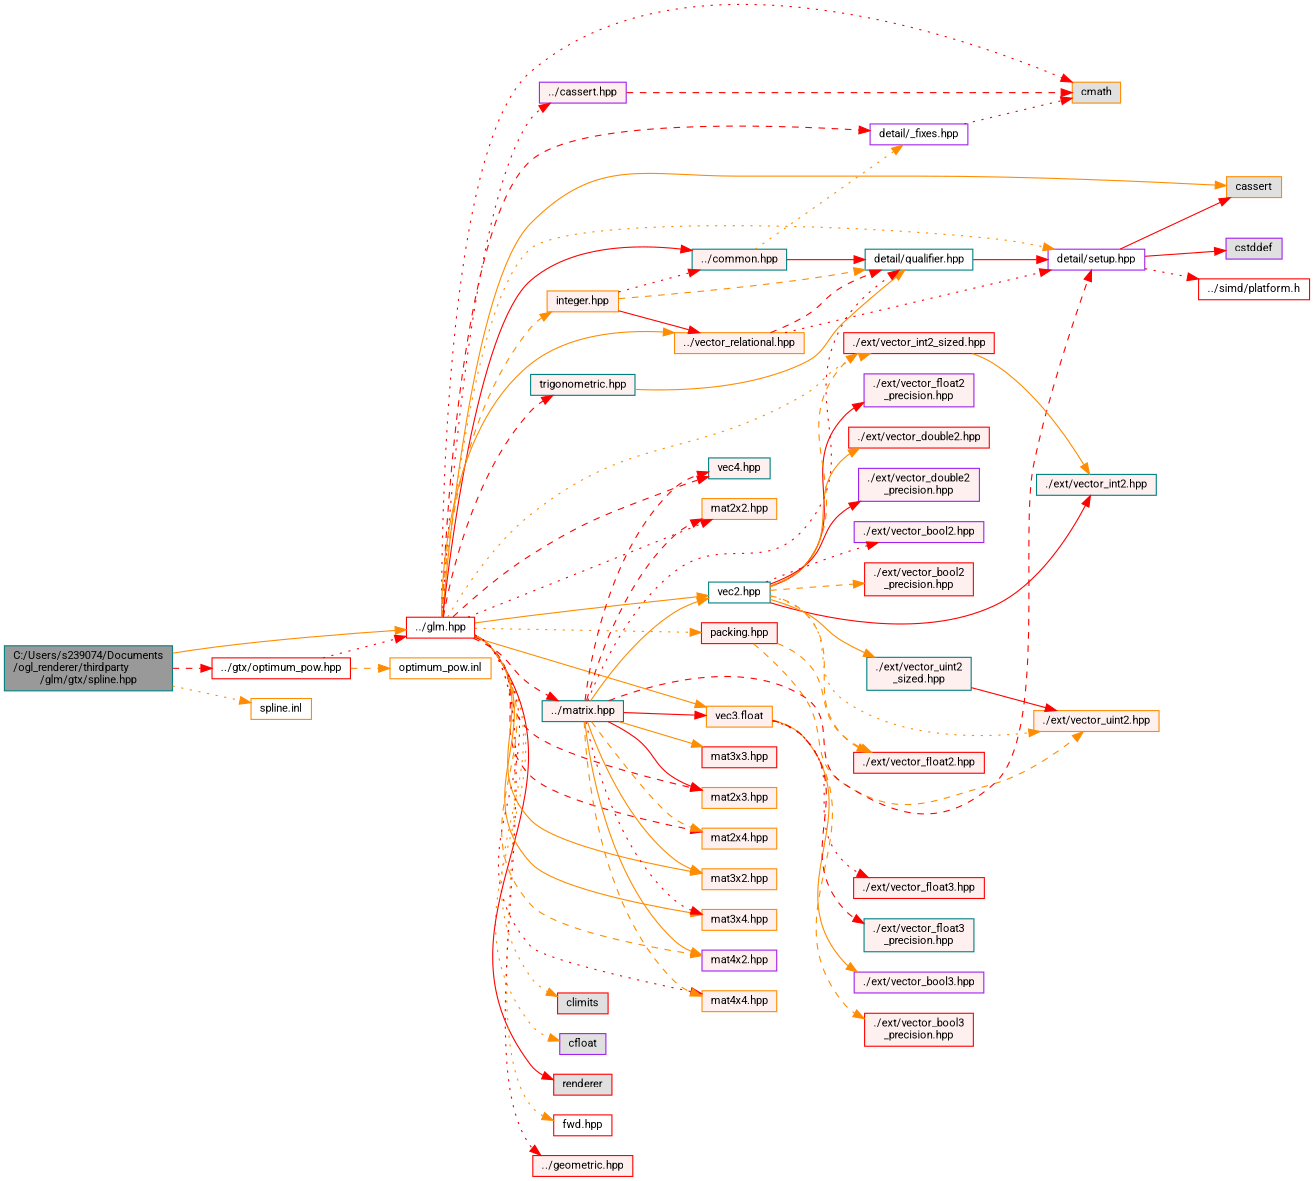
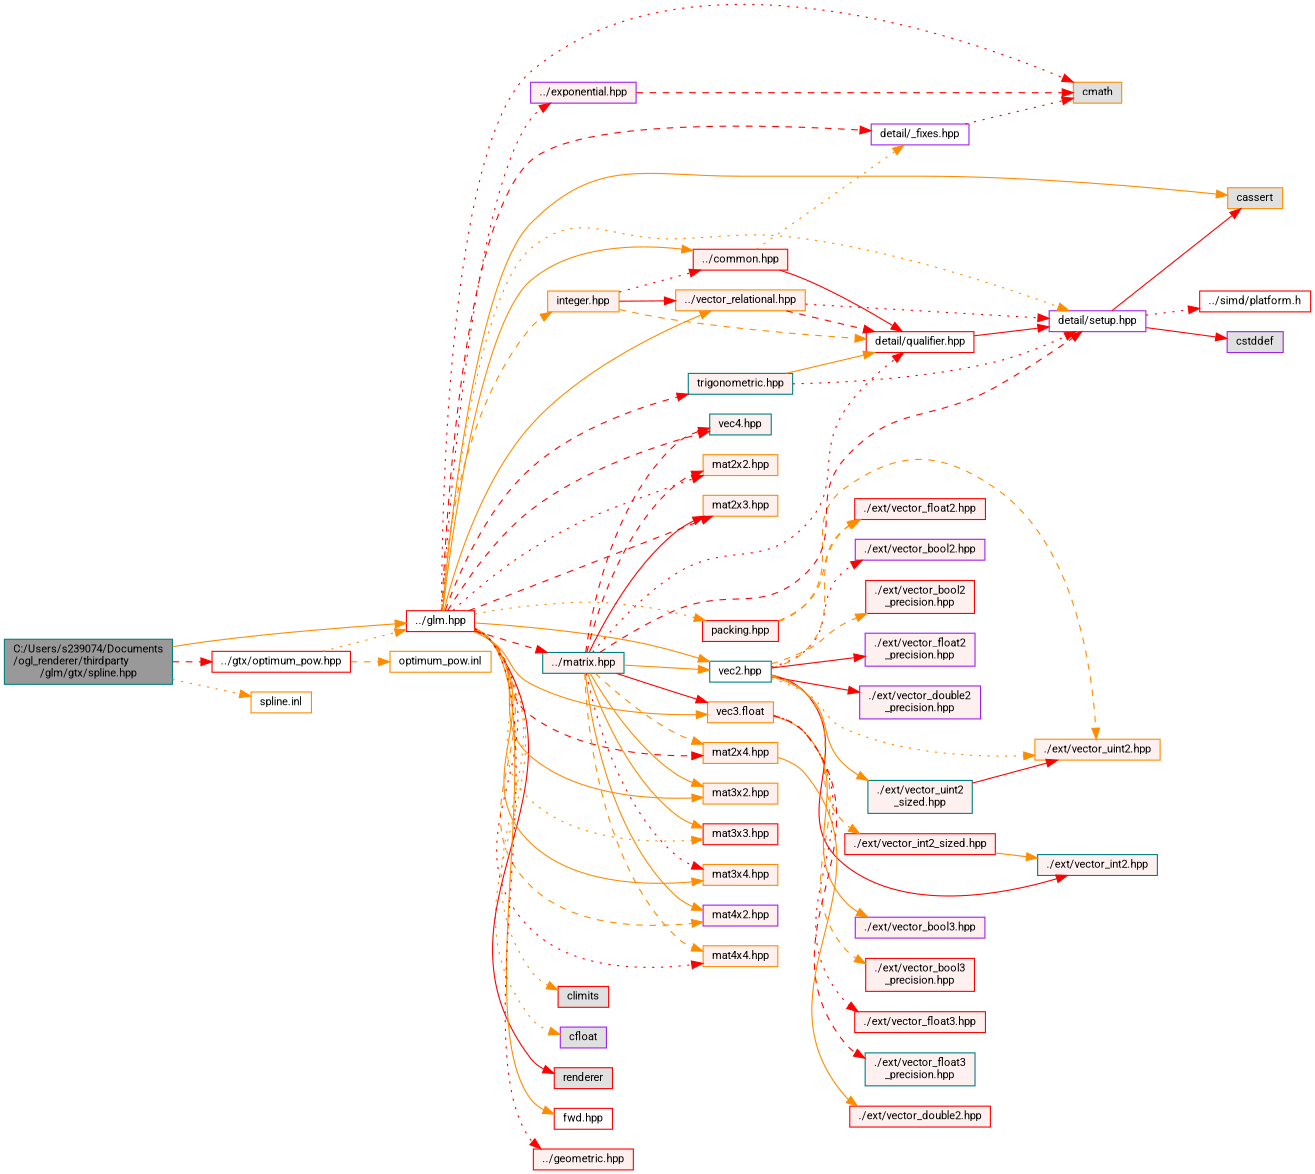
node "../cassert.hpp": label "../cassert.hpp" -> "../exponential.hpp"
node "../common.hpp": color teal -> red
node "detail/qualifier.hpp": color teal -> red
edge "../glm.hpp" -> "../common.hpp": color red -> darkorange
edge "trigonometric.hpp" -> "detail/setup.hpp": added
edge "../glm.hpp" -> "./ext/vector_int2_sized.hpp": now "../glm.hpp" -> "mat3x3.hpp"
edge "vec2.hpp" -> "./ext/vector_double2.hpp": now "mat2x4.hpp" -> "./ext/vector_double2.hpp"
edge "../gtx/optimum_pow.hpp" -> "../glm.hpp": color red -> darkorange
edge "../glm.hpp" -> "fwd.hpp": style dotted -> solid
